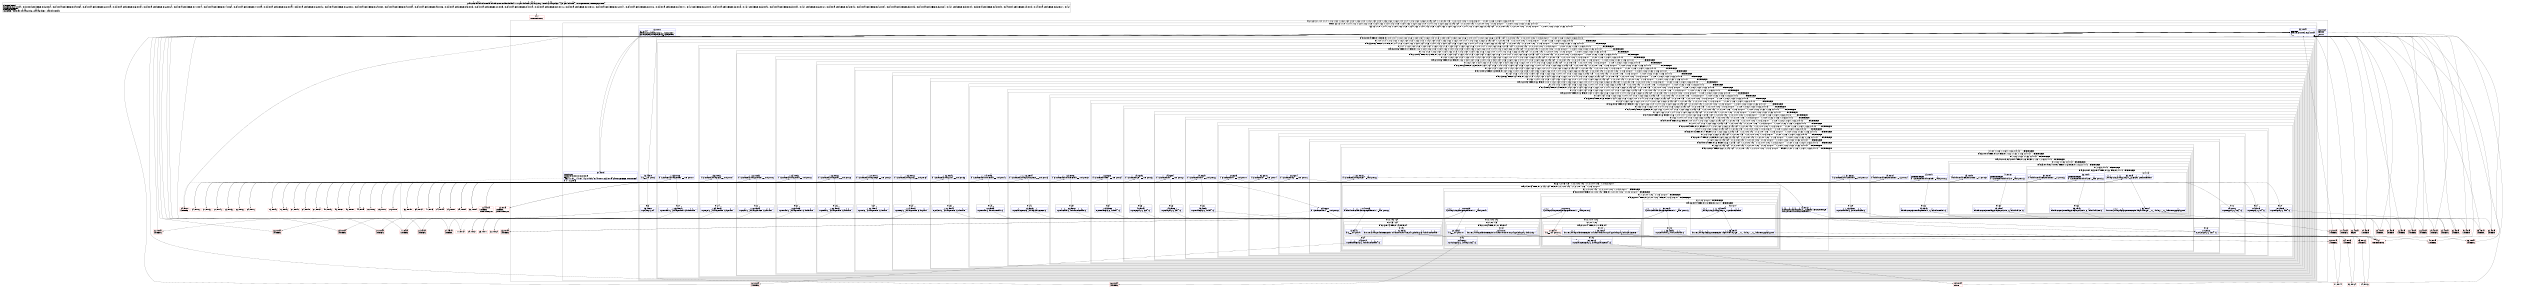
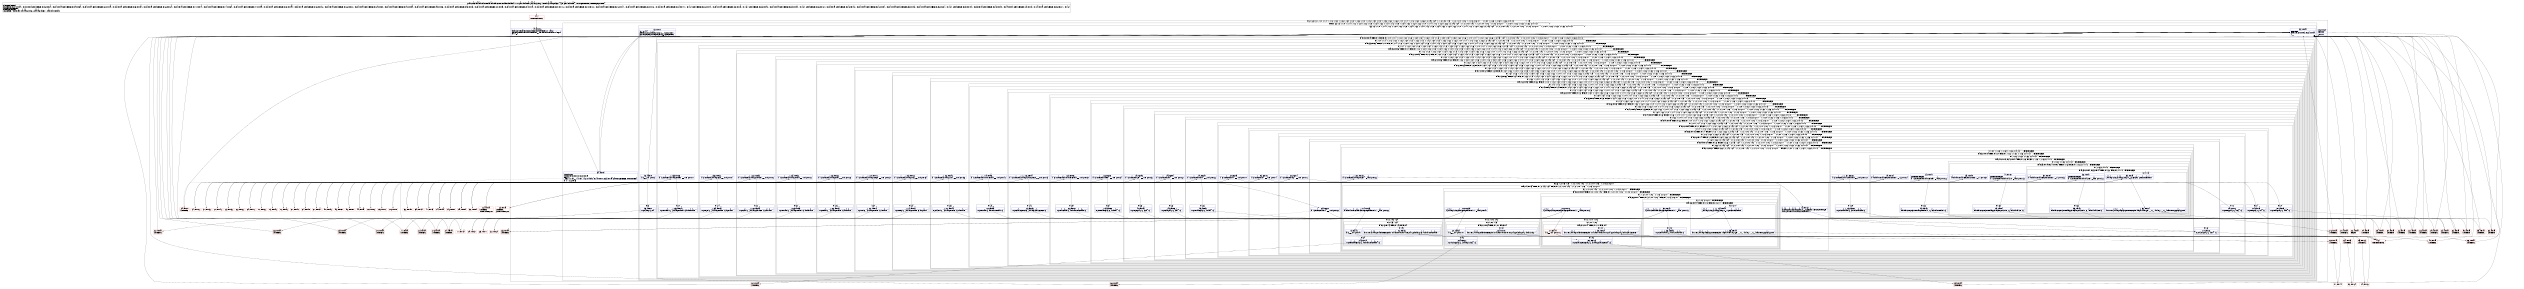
node "149: 0x0000": added
node "172: 0x0086": added
node "273: 0x01f9": added
node "289: 0x01f9": text "INLINE" -> "SYNTHETIC"
